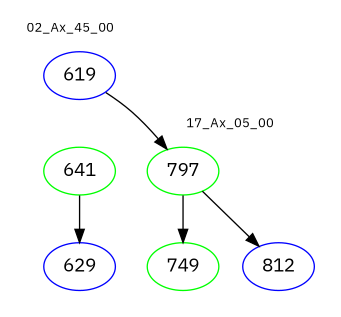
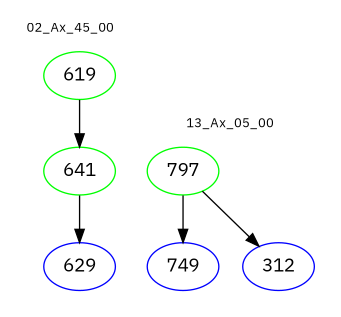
node "619": color blue -> green
cluster "17_Ax_05_00": label "17_Ax_05_00" -> "13_Ax_05_00"
edge "619" -> "797": now "619" -> "641"
node "749": color green -> blue
node "812": label "812" -> "312"
